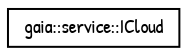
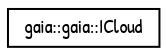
node "gaia::service::ICloud": label "gaia::service::ICloud" -> "gaia::gaia::ICloud"
